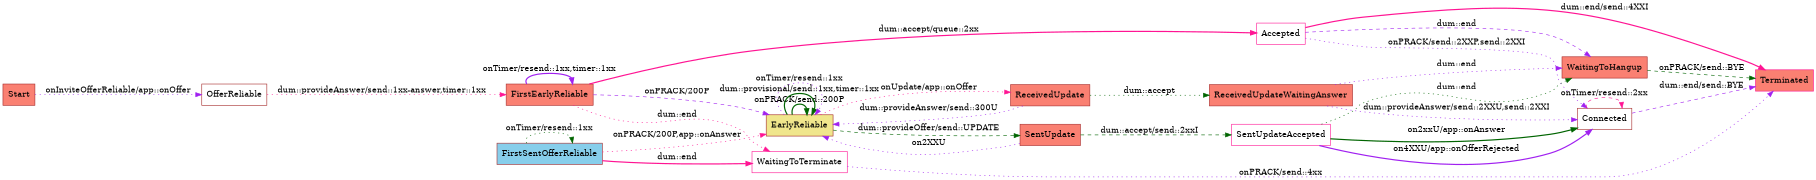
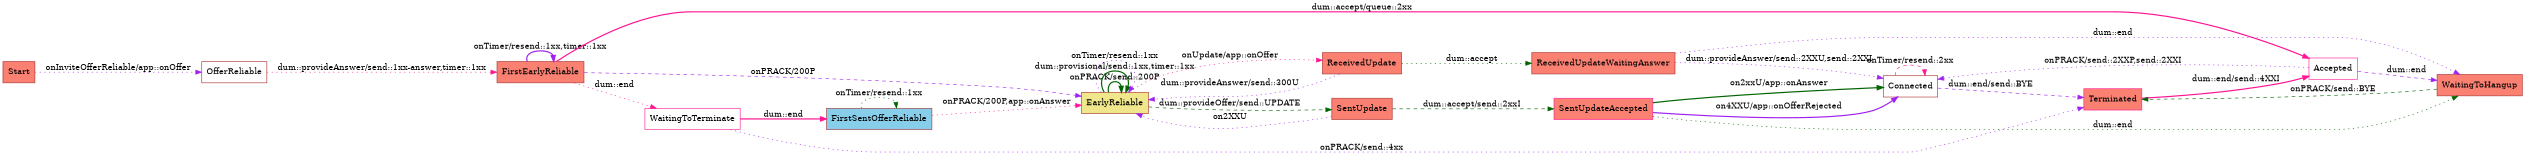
edge "Accepted" -> "Terminated": reversed
node "SentUpdateAccepted": fillcolor white -> salmon
edge "FirstSentOfferReliable" -> "WaitingToTerminate": reversed
